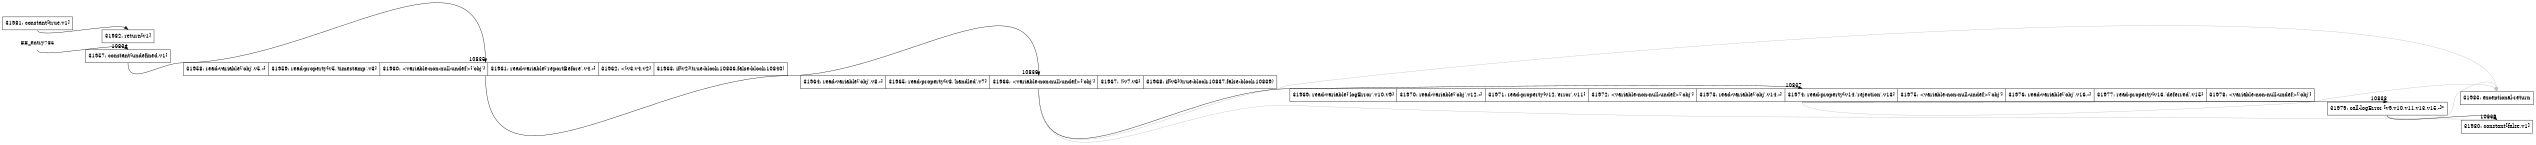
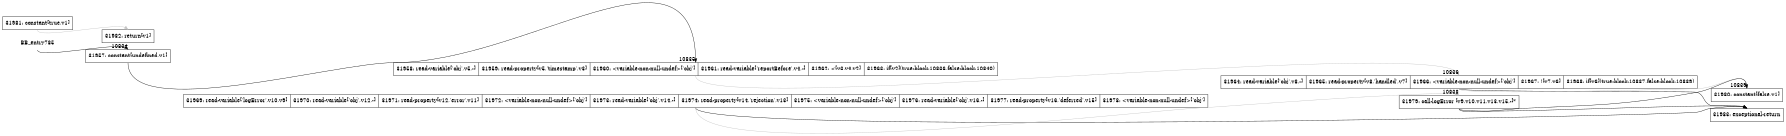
edge "31981: constant[true,v1]" -> "31982: return[v1]": color black -> gray
edge "31964: read-variable['obj',v8,-]" -> "31983: exceptional-return": color gray -> black
edge "31958: read-variable['obj',v5,-]" -> "31964: read-variable['obj',v8,-]": color black -> gray
edge "31964: read-variable['obj',v8,-]" -> "31969: read-variable['logError',v10,v9]": removed
edge "31969: read-variable['logError',v10,v9]" -> "31979: call-logError [v9,v10,v11,v13,v15,-]*": color black -> gray
edge "31969: read-variable['logError',v10,v9]" -> "31983: exceptional-return": color gray -> black
edge "31979: call-logError [v9,v10,v11,v13,v15,-]*" -> "31983: exceptional-return": color gray -> black
